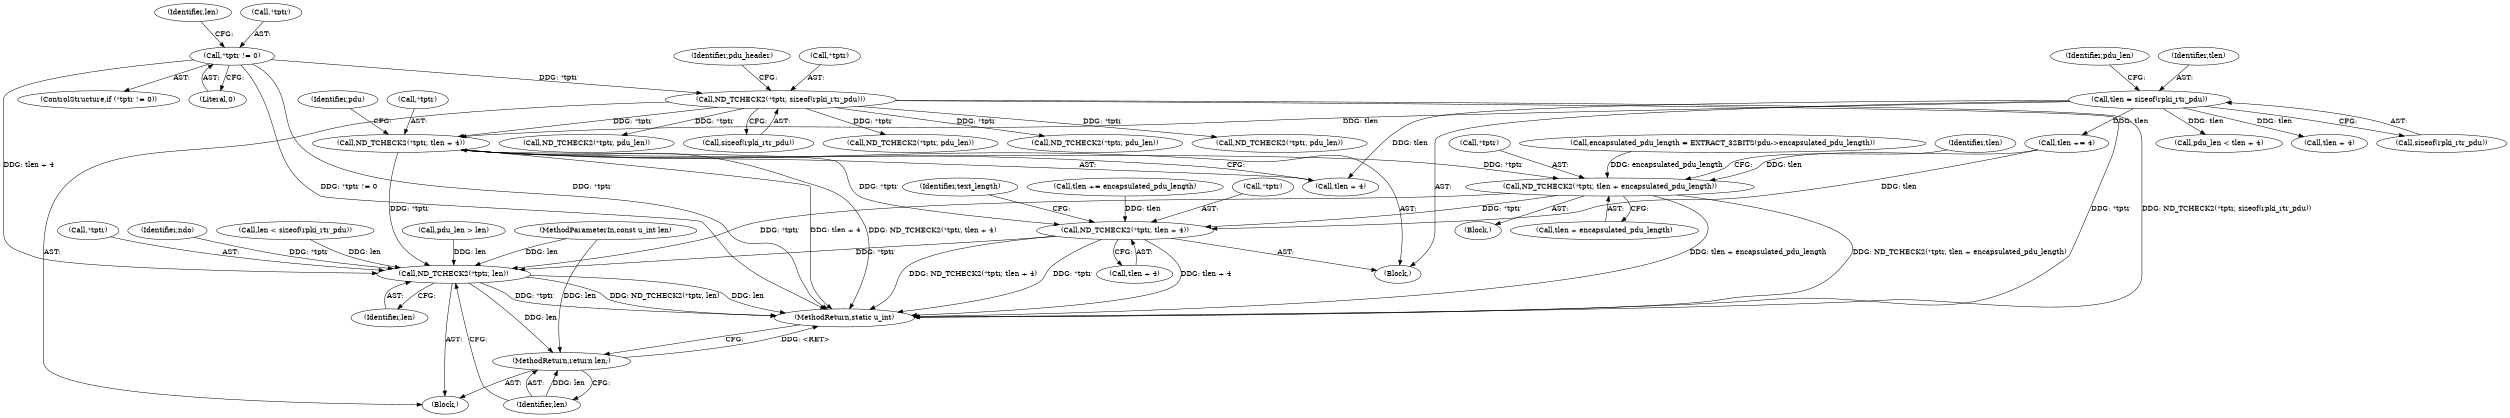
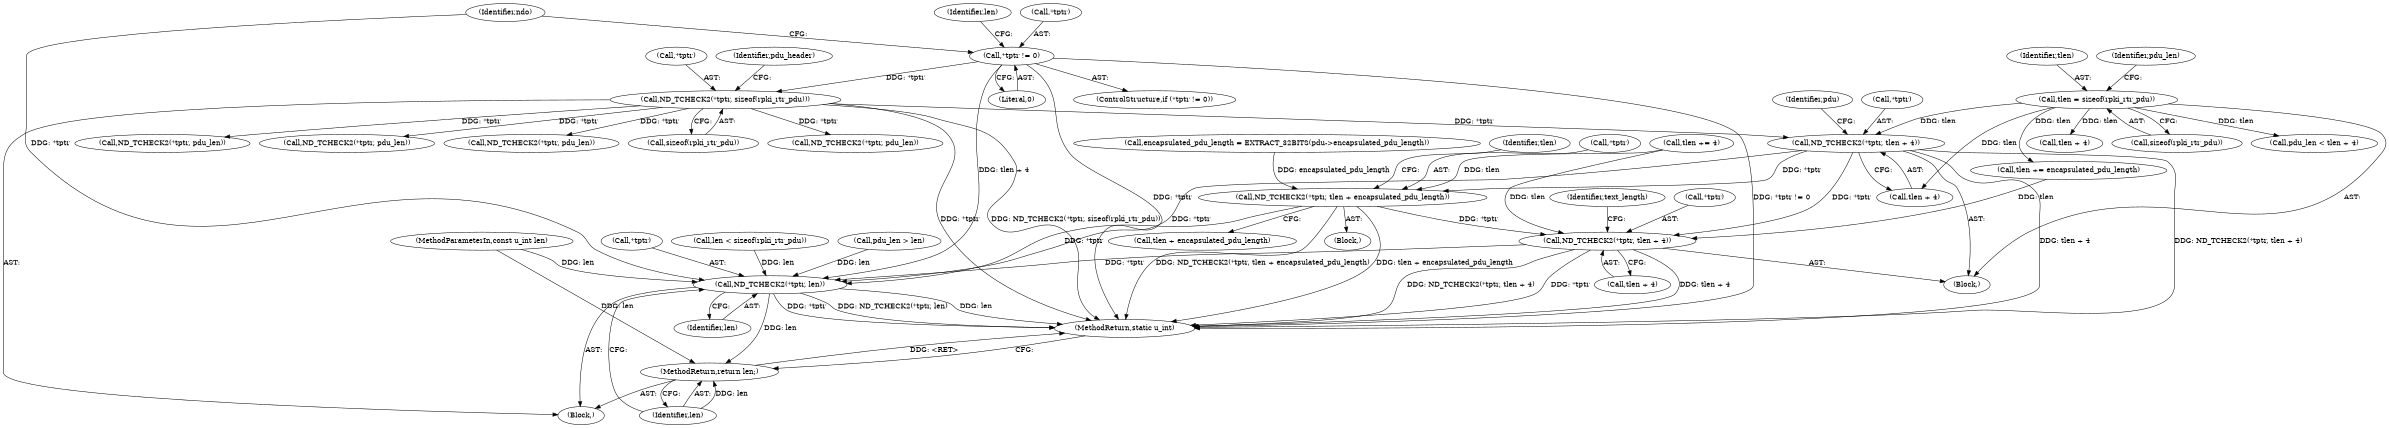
edge "(Identifier,ndo)" -> "(Call,*tptr != 0)": added, label "CFG:"
edge "(Call,tlen = sizeof(rpki_rtr_pdu))" -> "(Call,tlen += 4)": now "(Call,tlen = sizeof(rpki_rtr_pdu))" -> "(Call,tlen += encapsulated_pdu_length)"
edge "(Call,tlen + encapsulated_pdu_length)" -> "(Call,ND_TCHECK2(*tptr, tlen + encapsulated_pdu_length))": removed, label "AST:"
